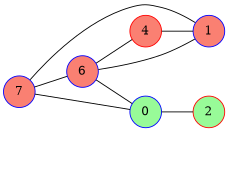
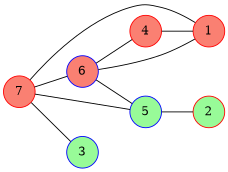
node "1": color blue -> red
node "7": color blue -> red
node "0": label "0" -> "5"
node "3": added
